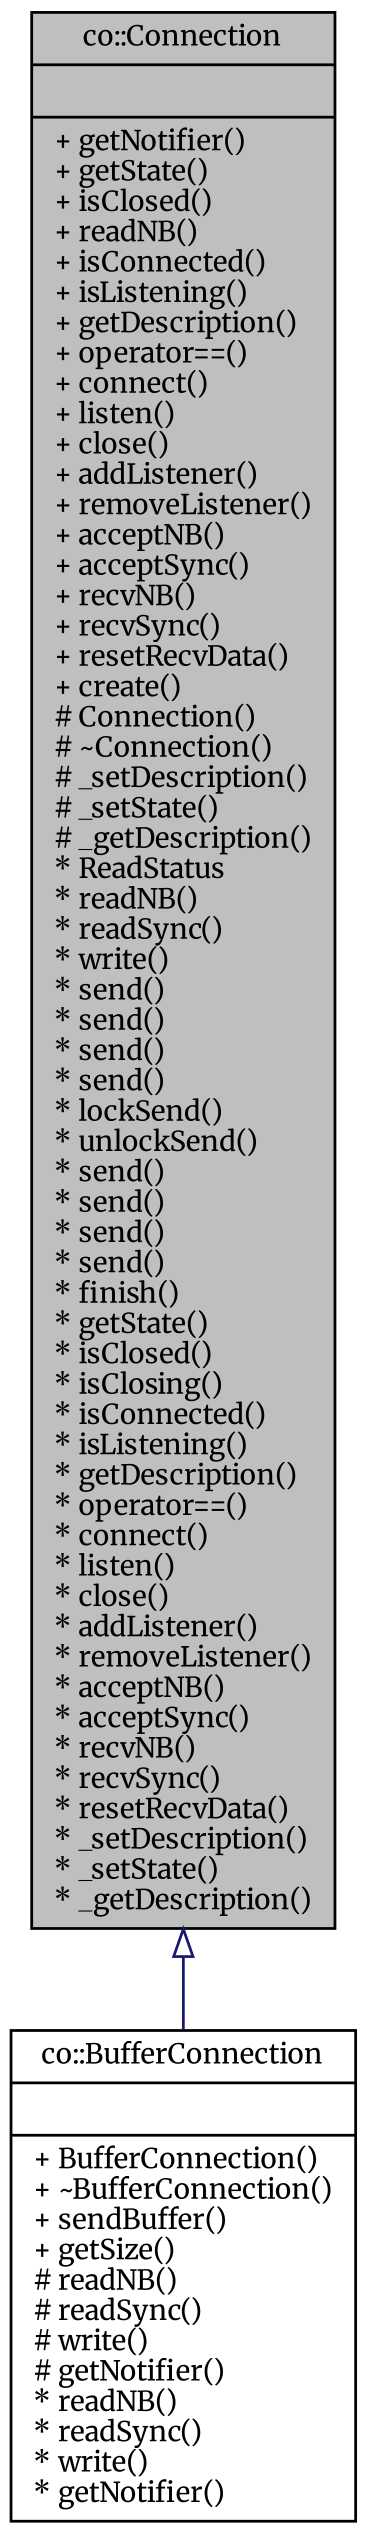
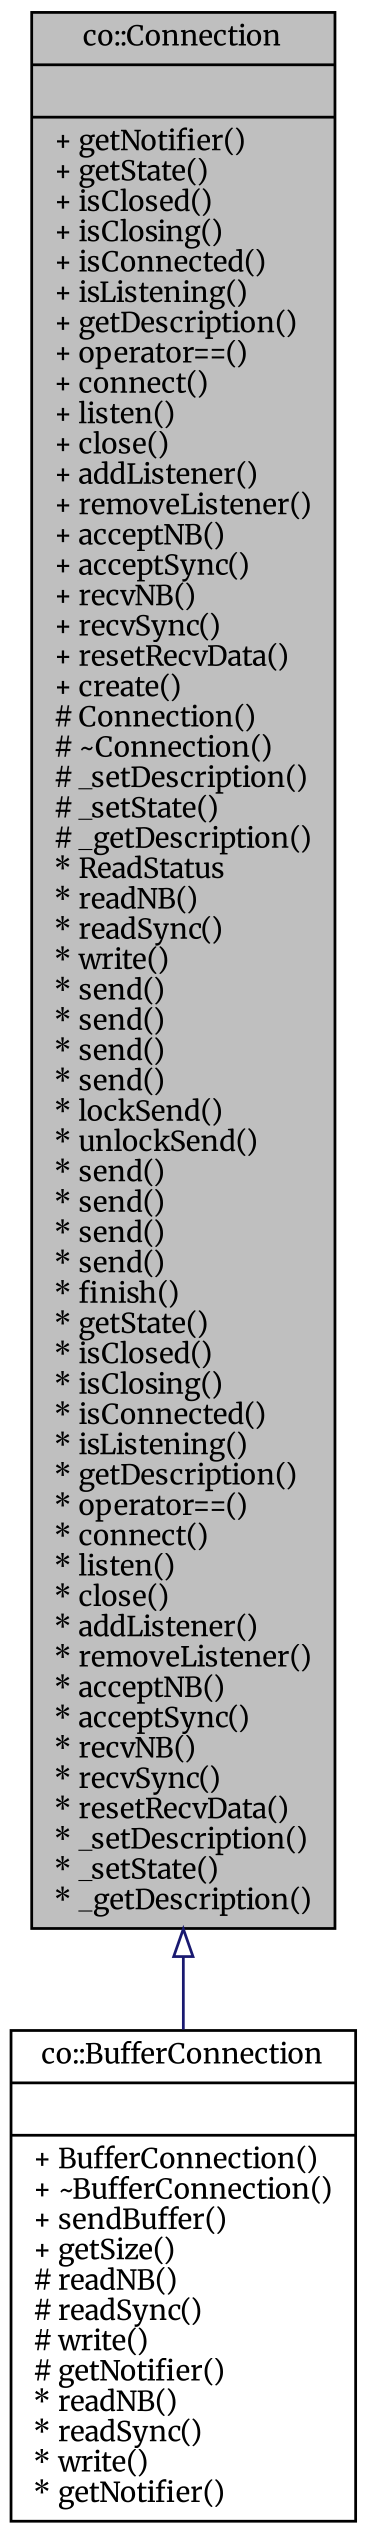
node "co::Connection": text "+ readNB()" -> "+ isClosing()"
